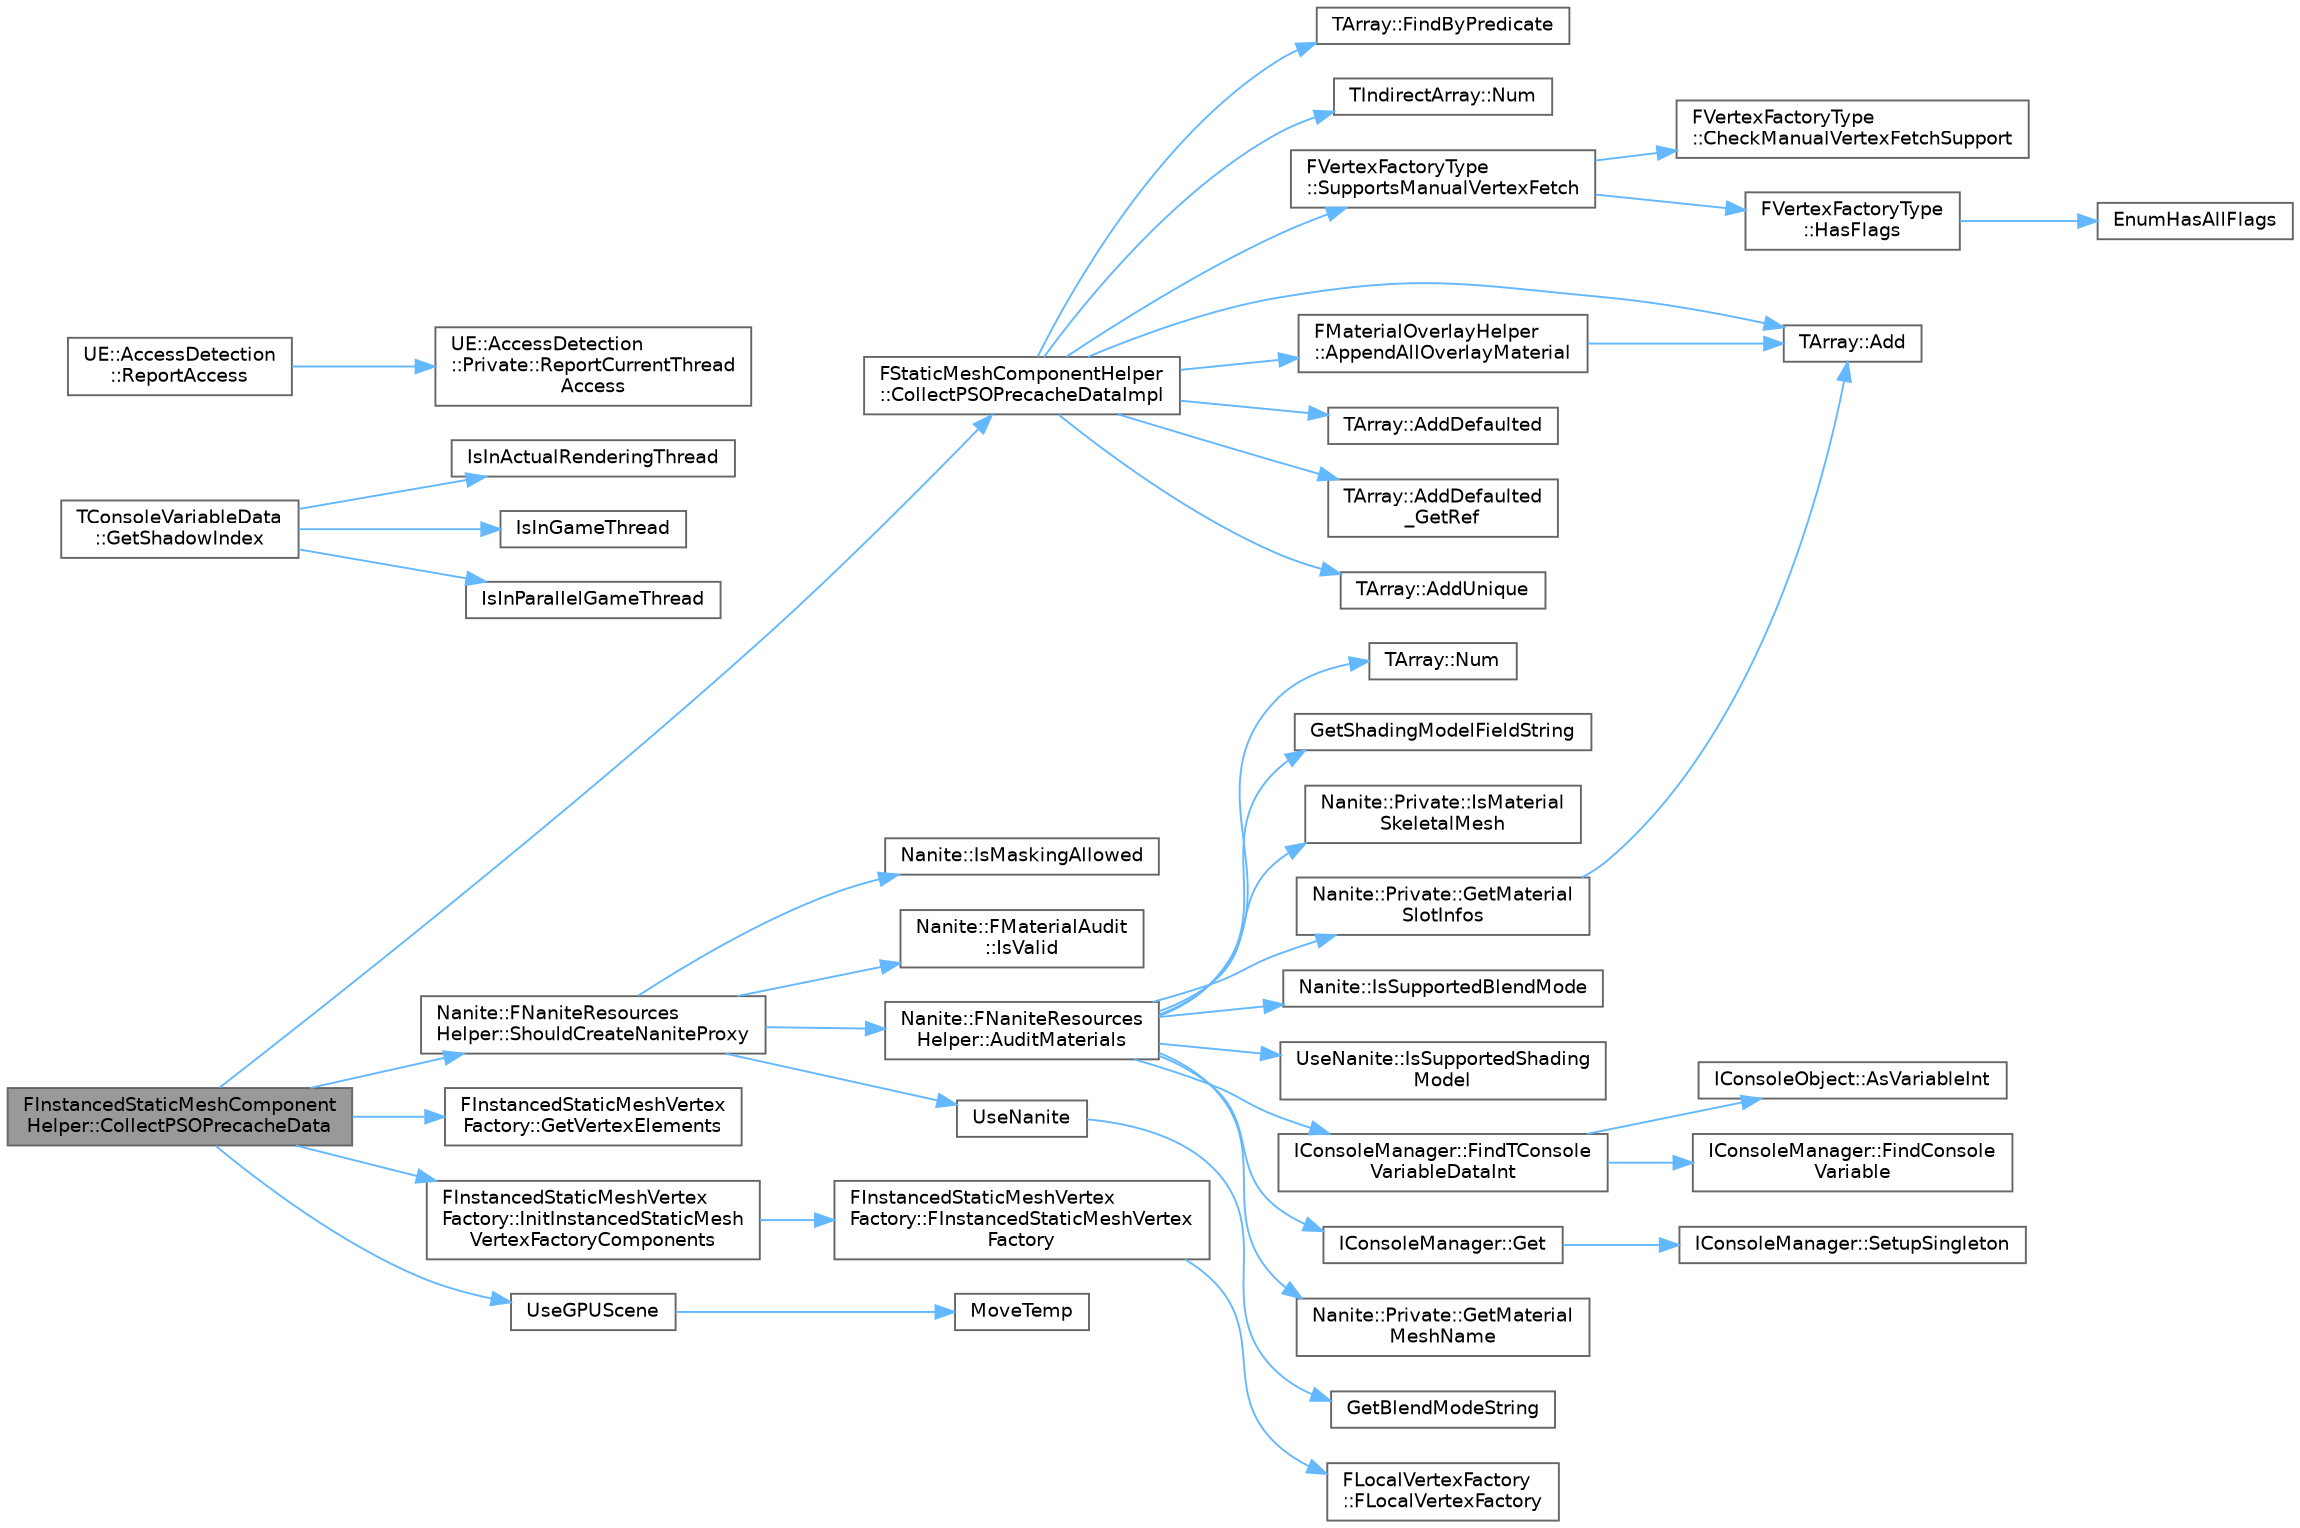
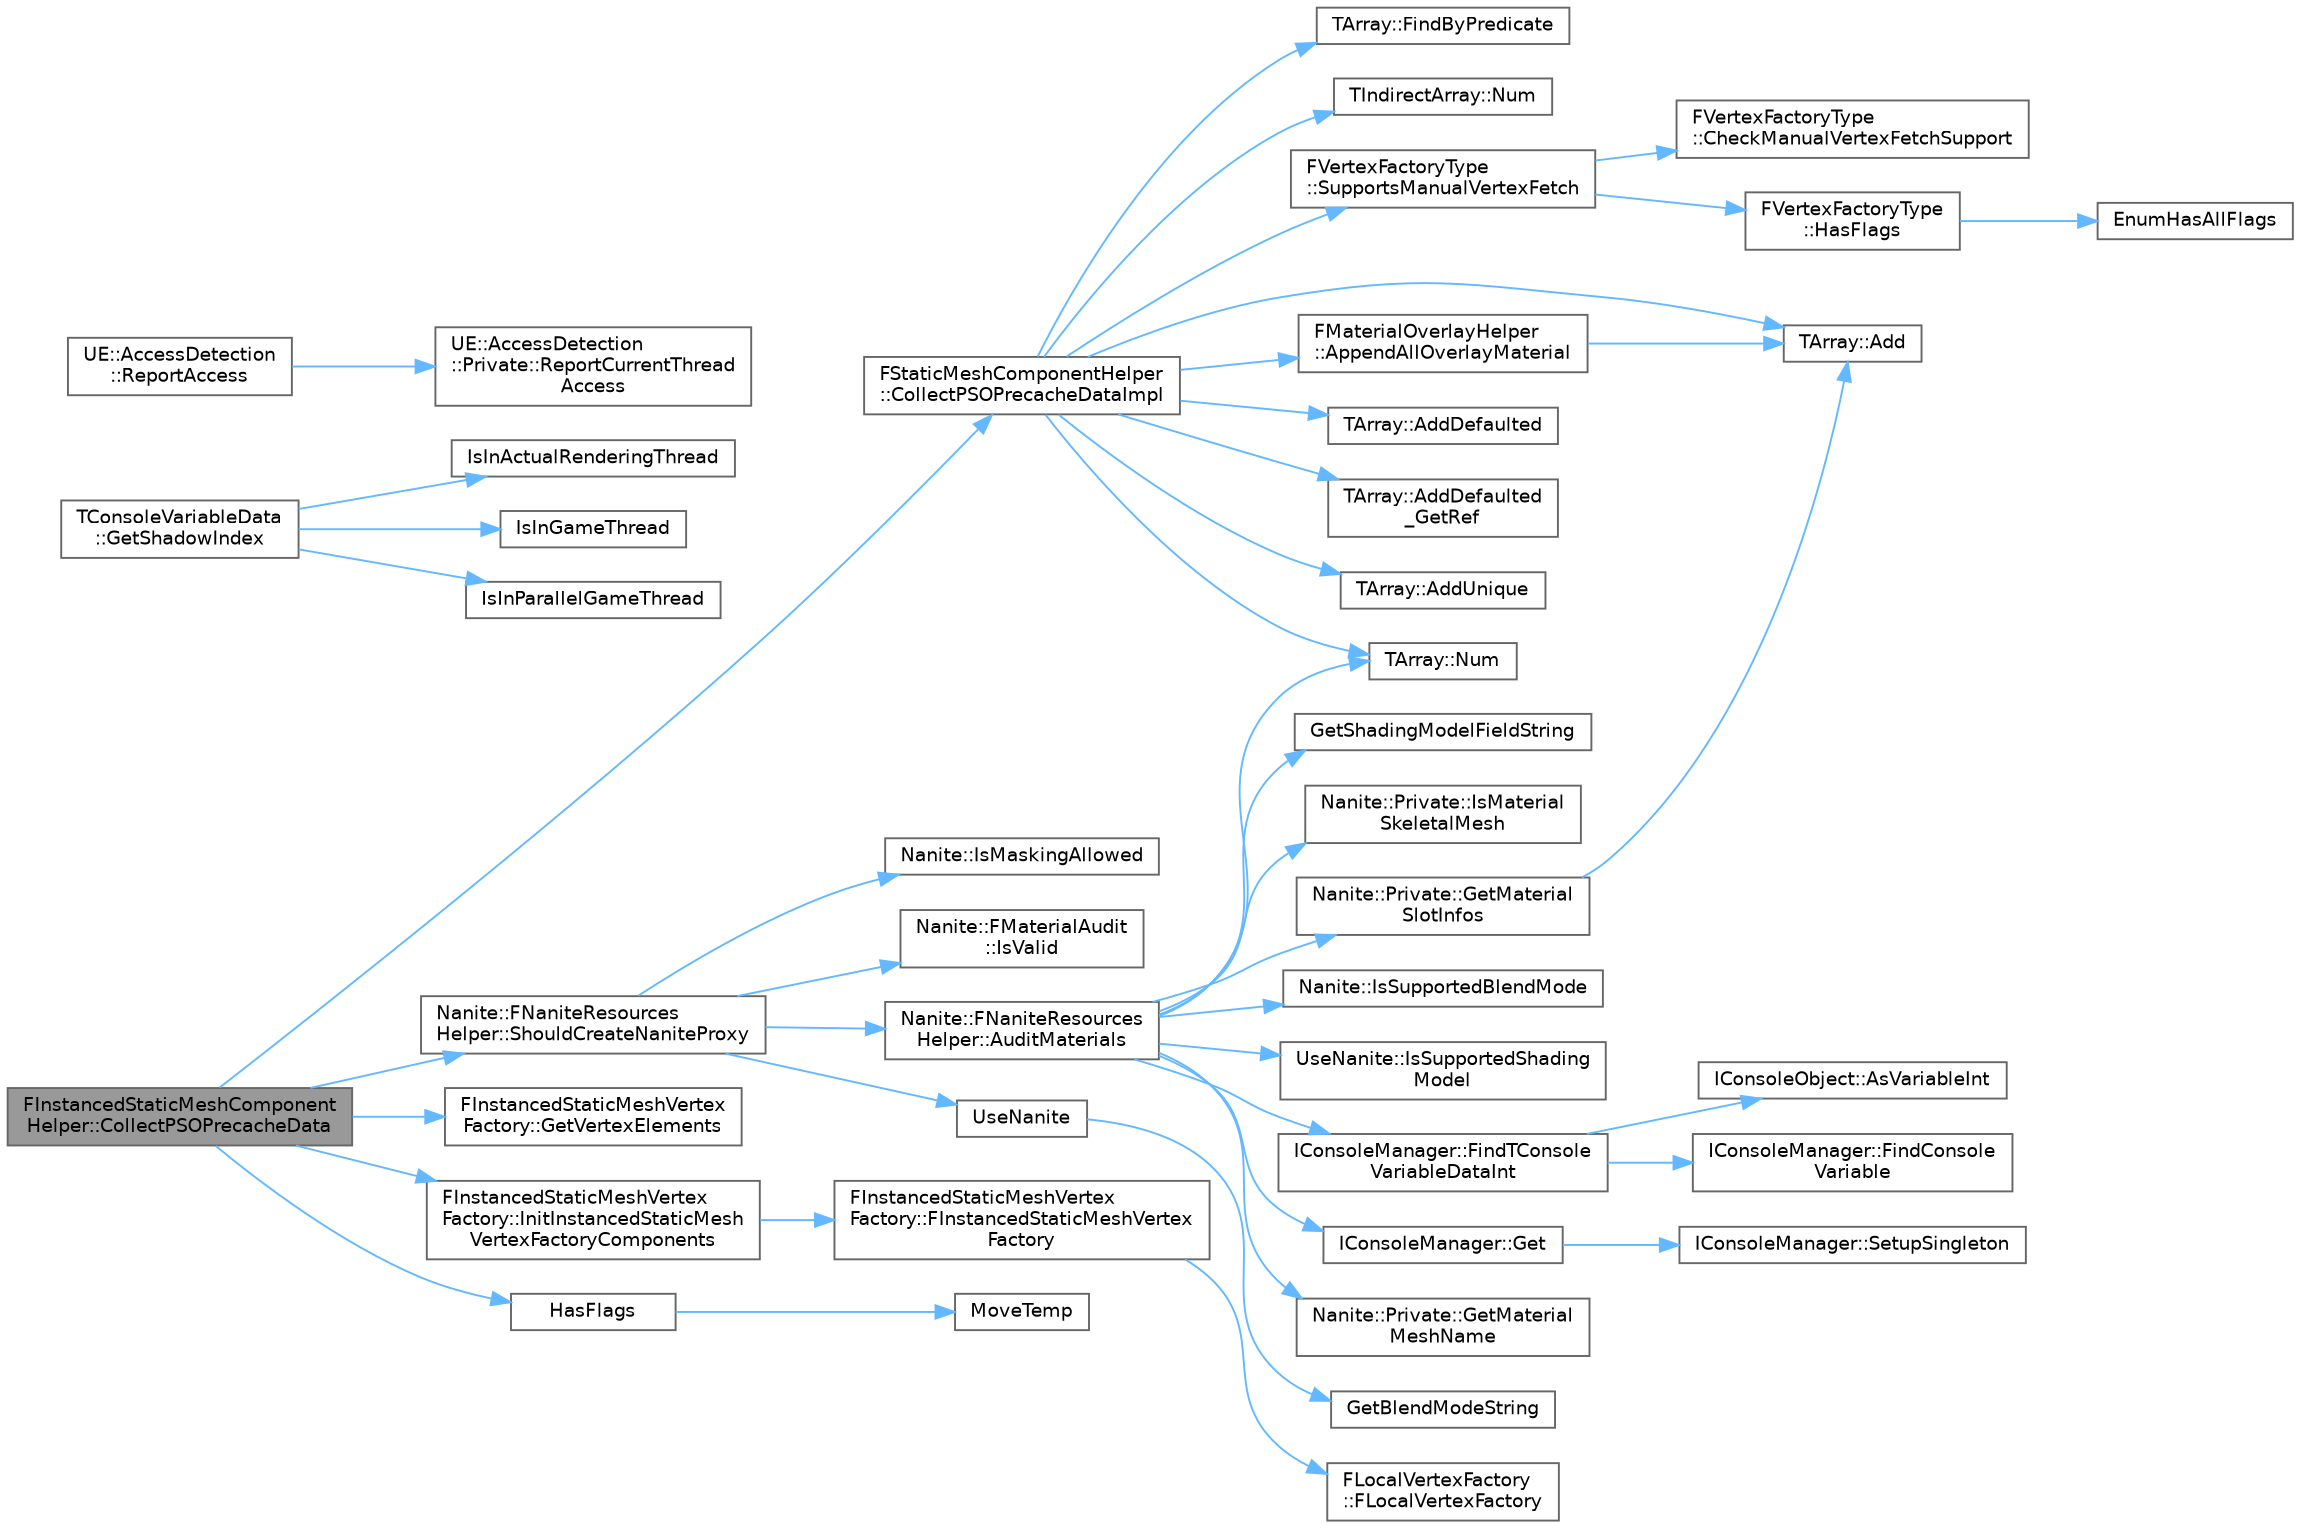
edge "FStaticMeshComponentHelper ::CollectPSOPrecacheDataImpl" -> "TArray::Num": added
node "UseGPUScene": label "UseGPUScene" -> "HasFlags"
